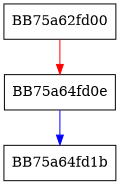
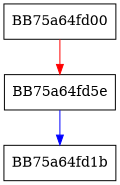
node "BB75a62fd00": label "BB75a62fd00" -> "BB75a64fd00"
node "BB75a64fd0e": label "BB75a64fd0e" -> "BB75a64fd5e"
